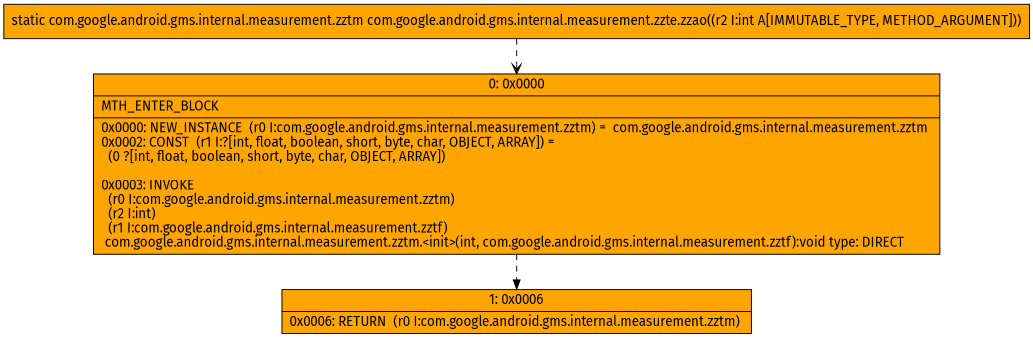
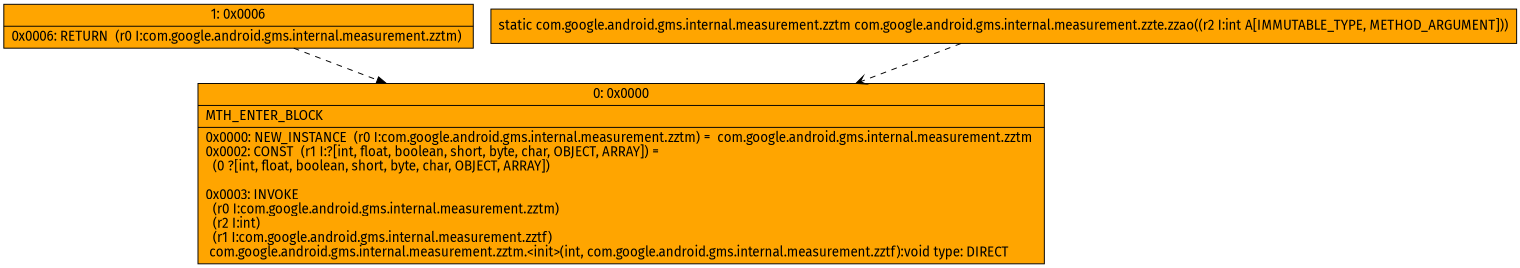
edge "0: 0x0000" -> "1: 0x0006": reversed
